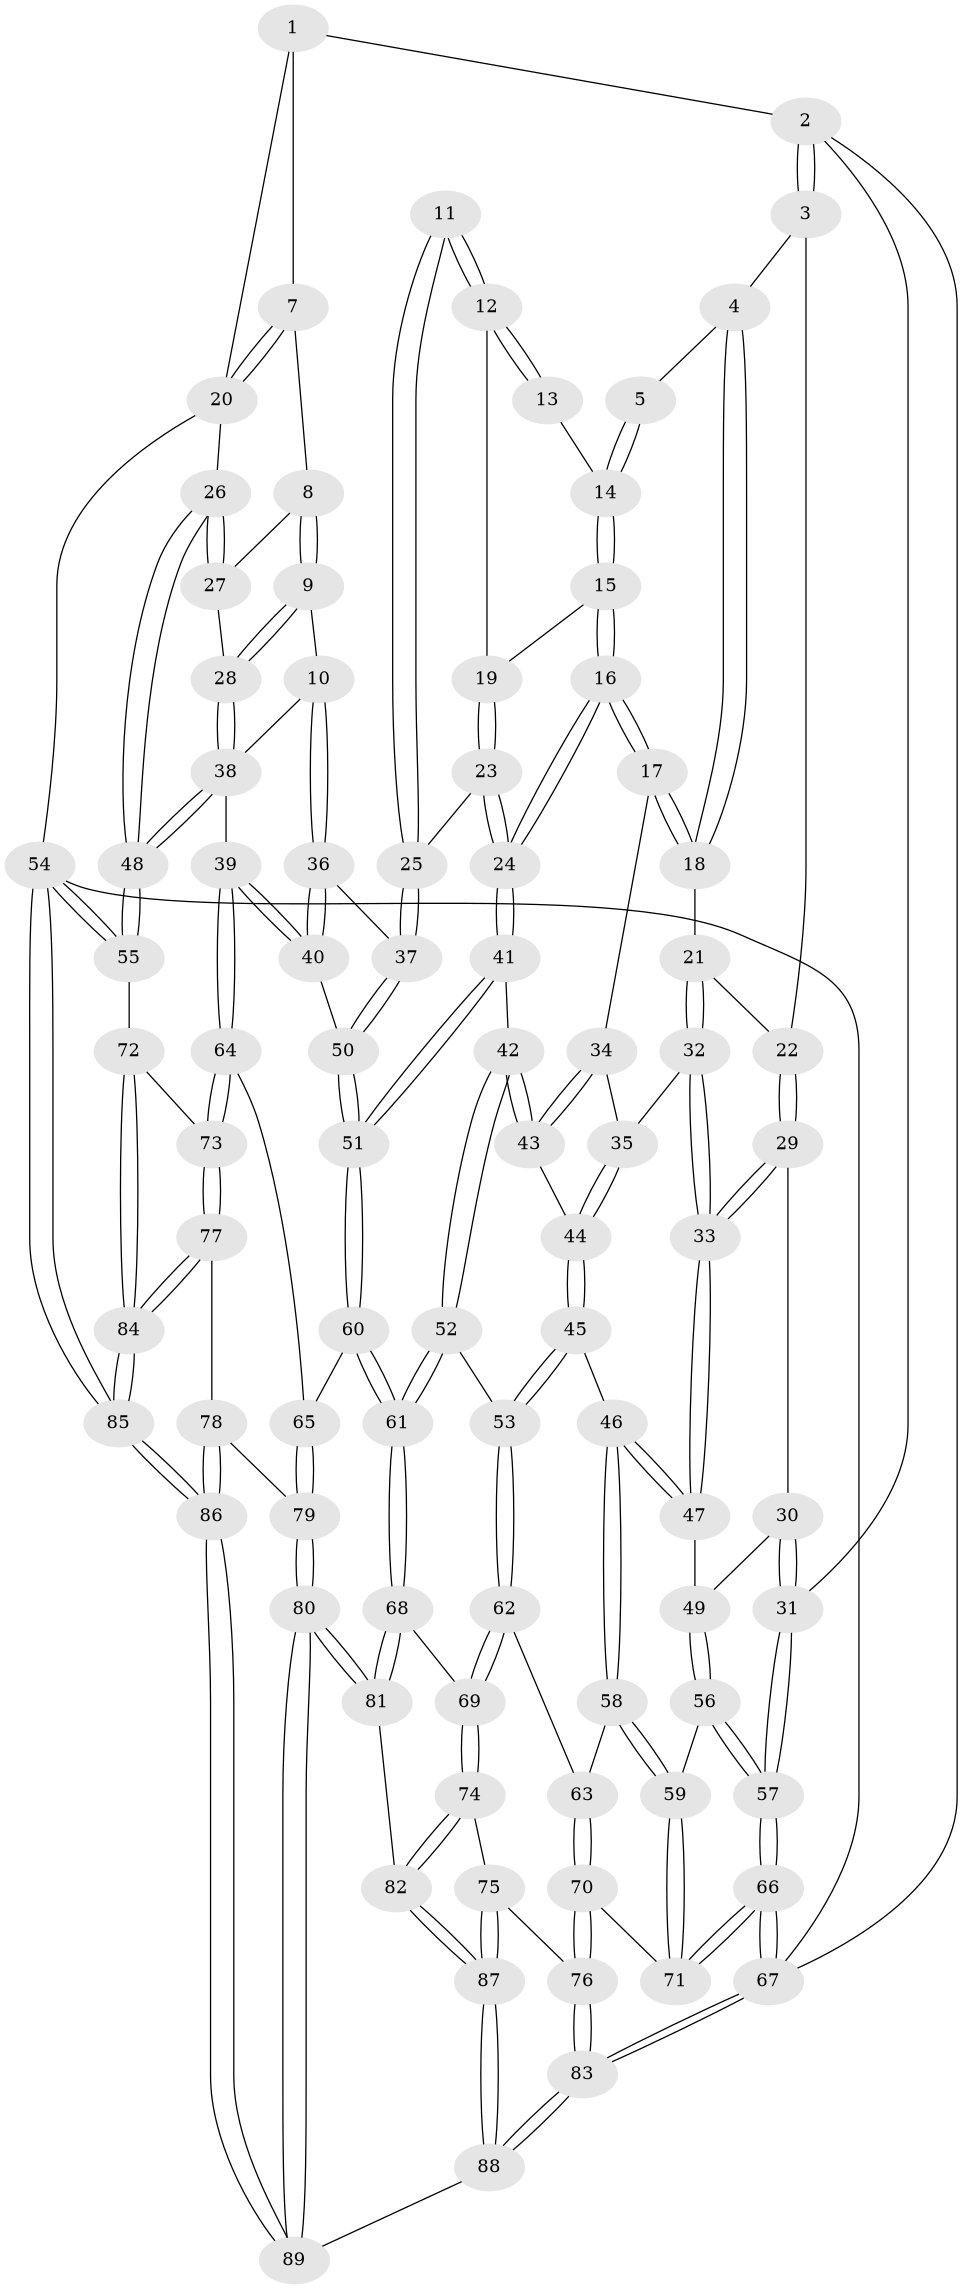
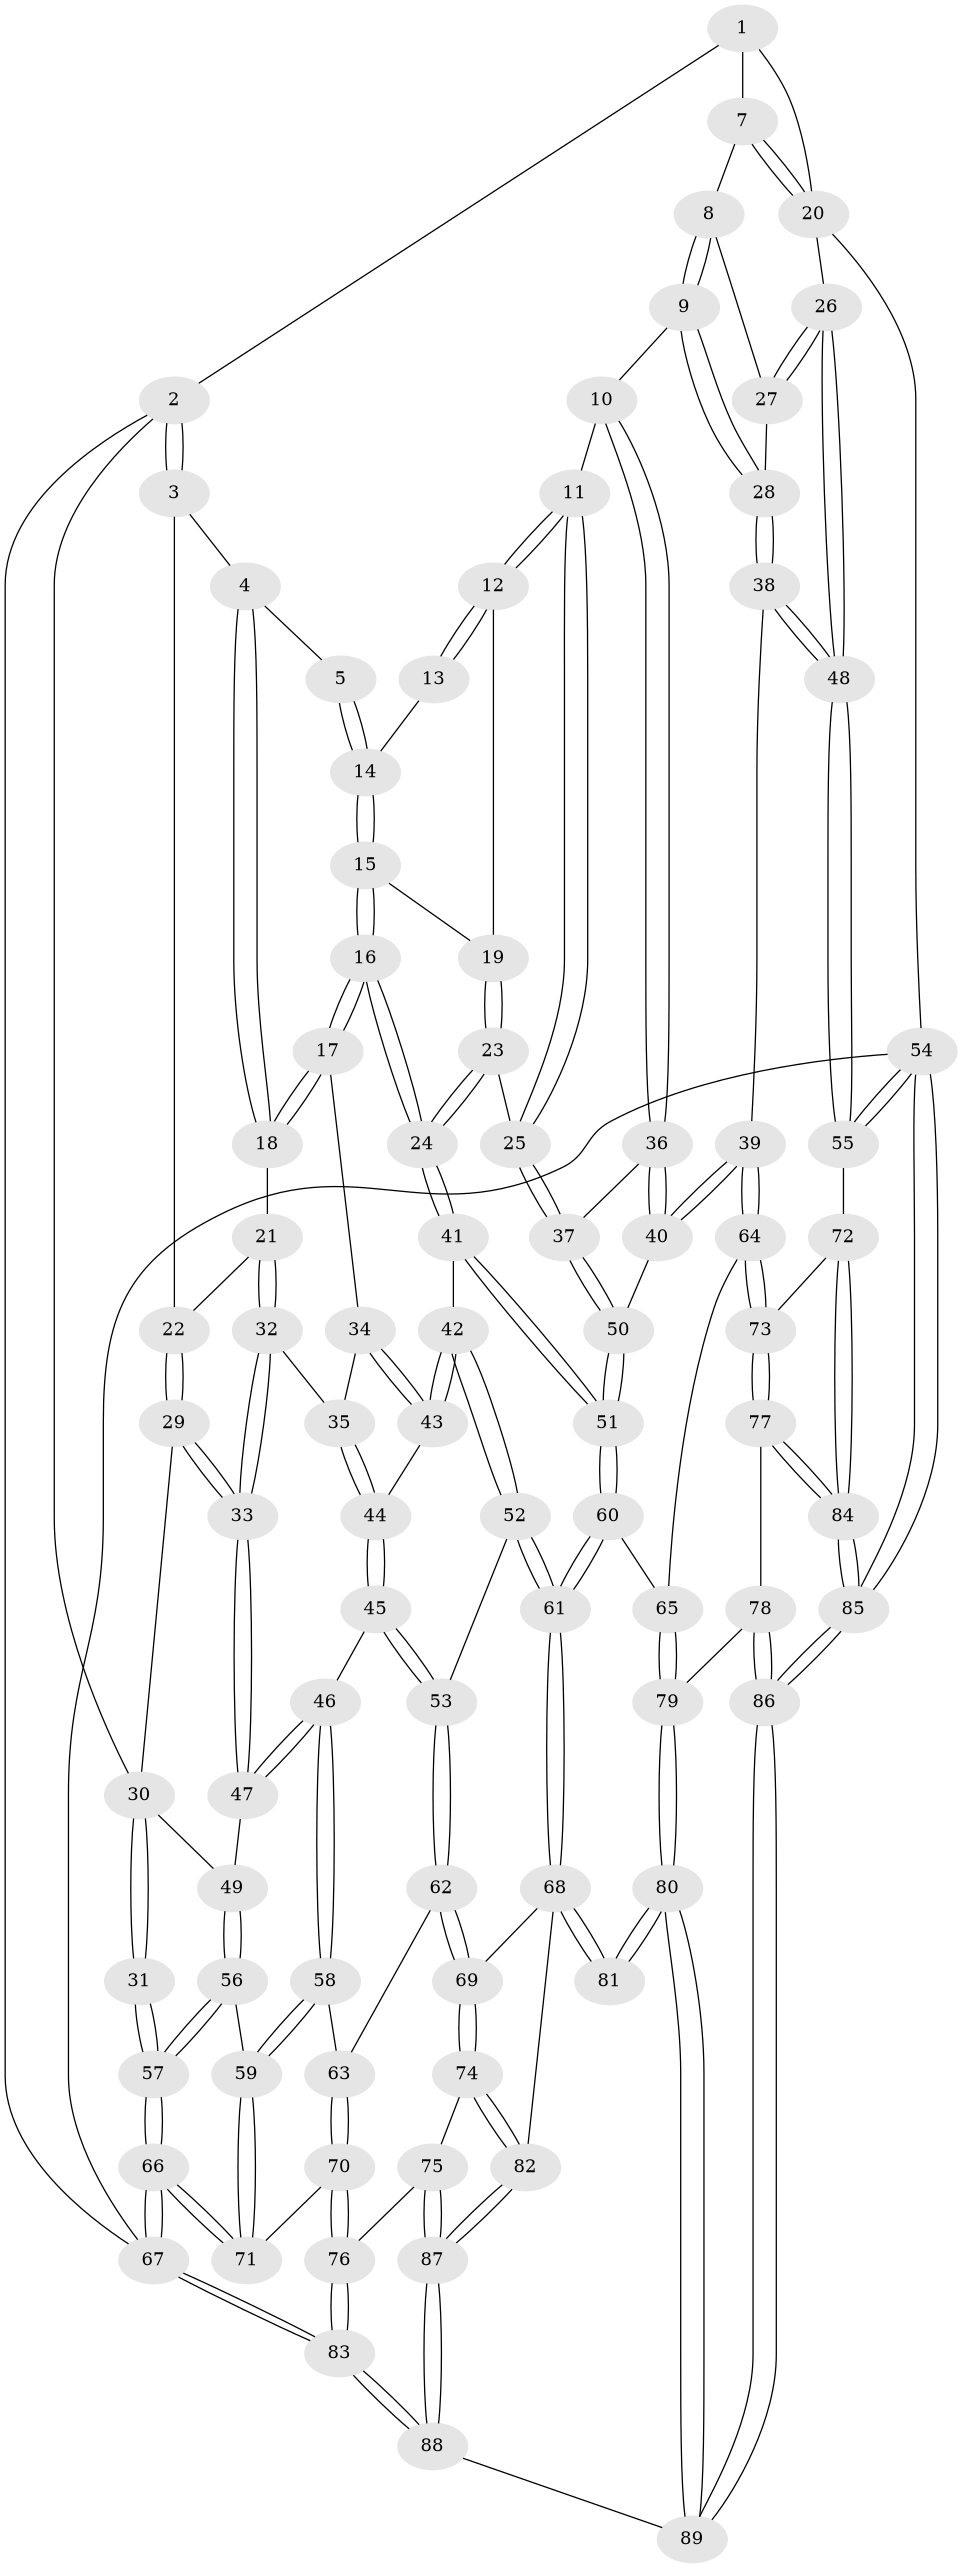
edge "10" -- "38": now "10" -- "11"
edge "2" -- "31": now "2" -- "30"
edge "81" -- "82": now "68" -- "82"
